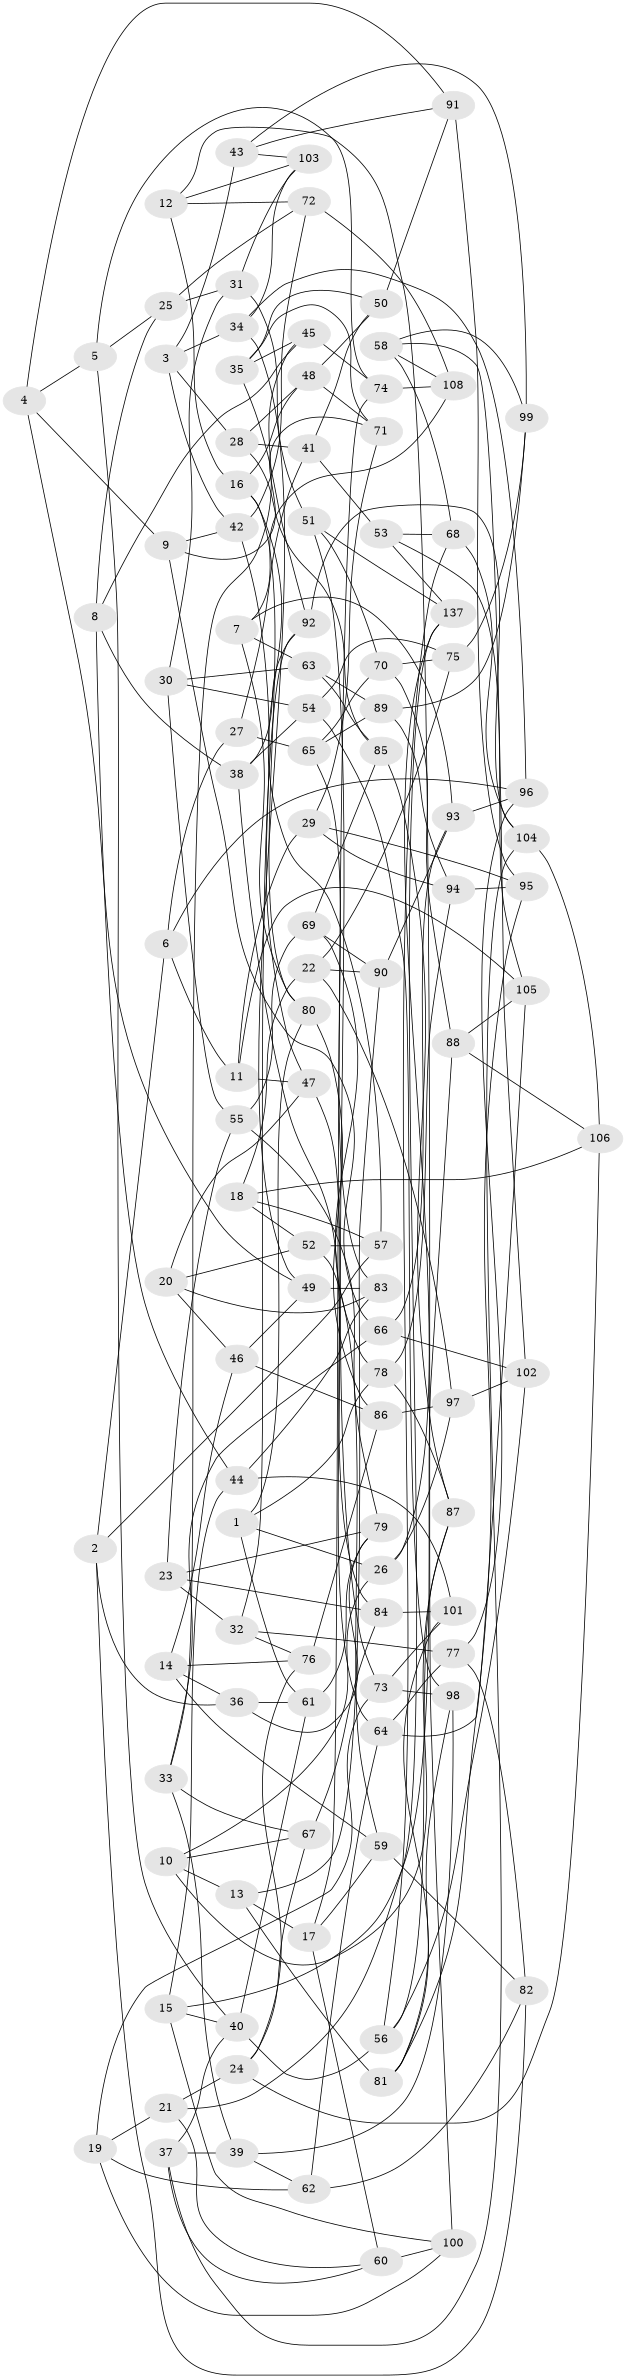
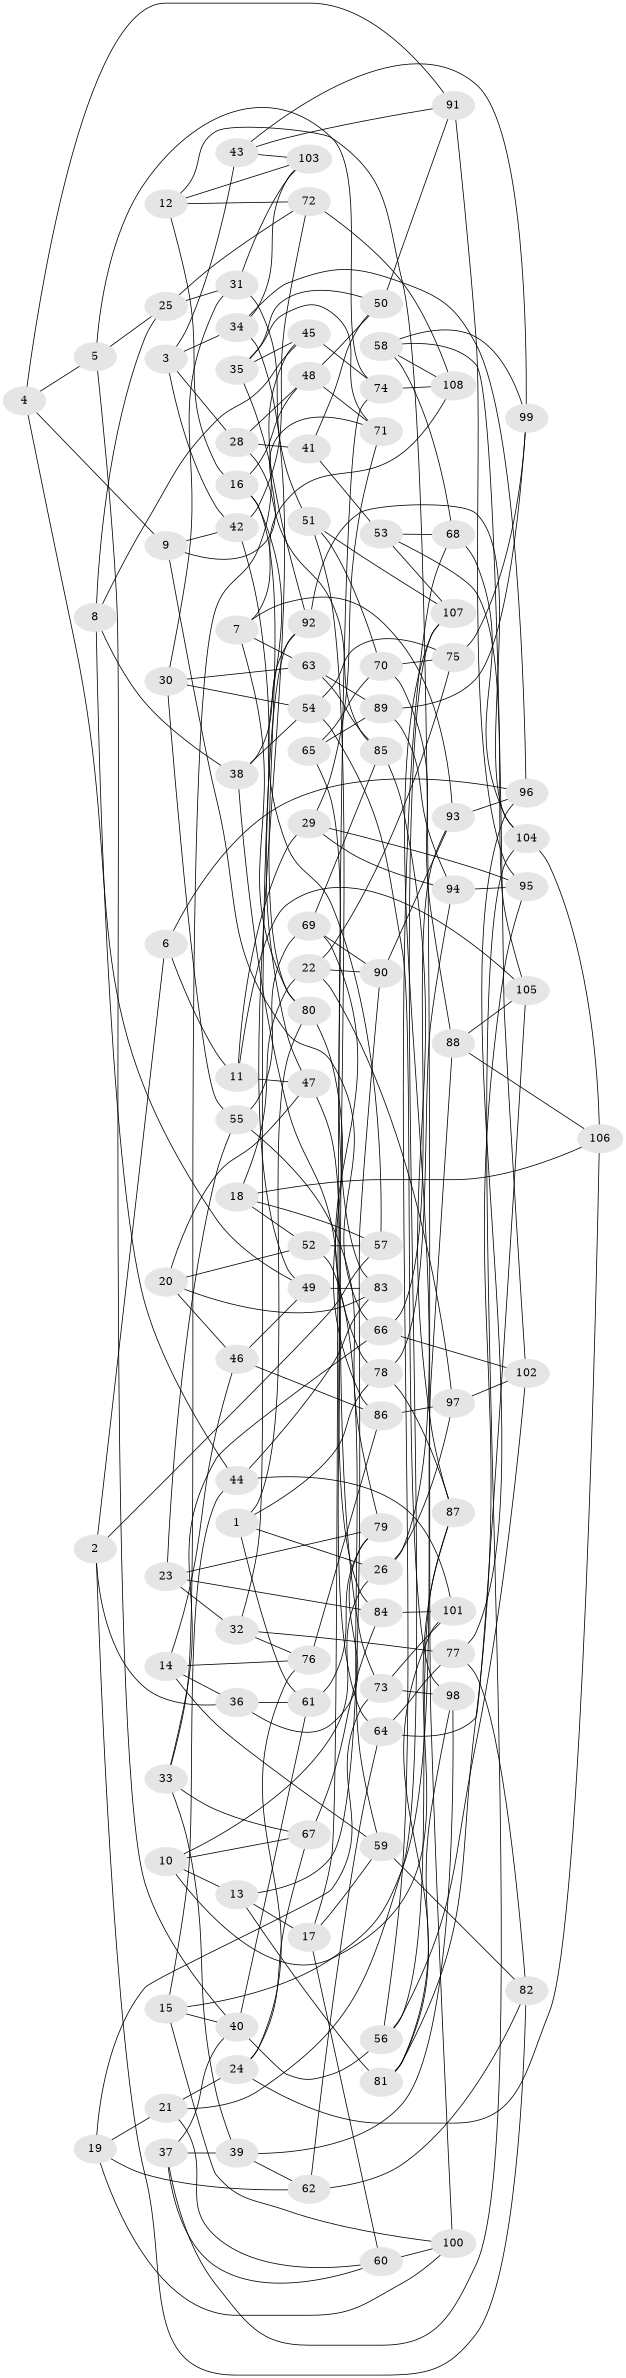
node "137": label "137" -> "107"
node "27": removed
